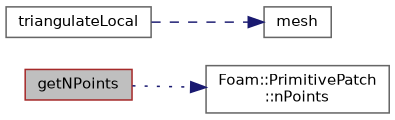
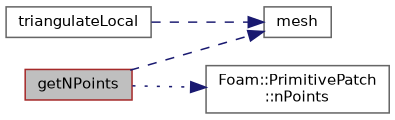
edge "getNPoints" -> "mesh": added
